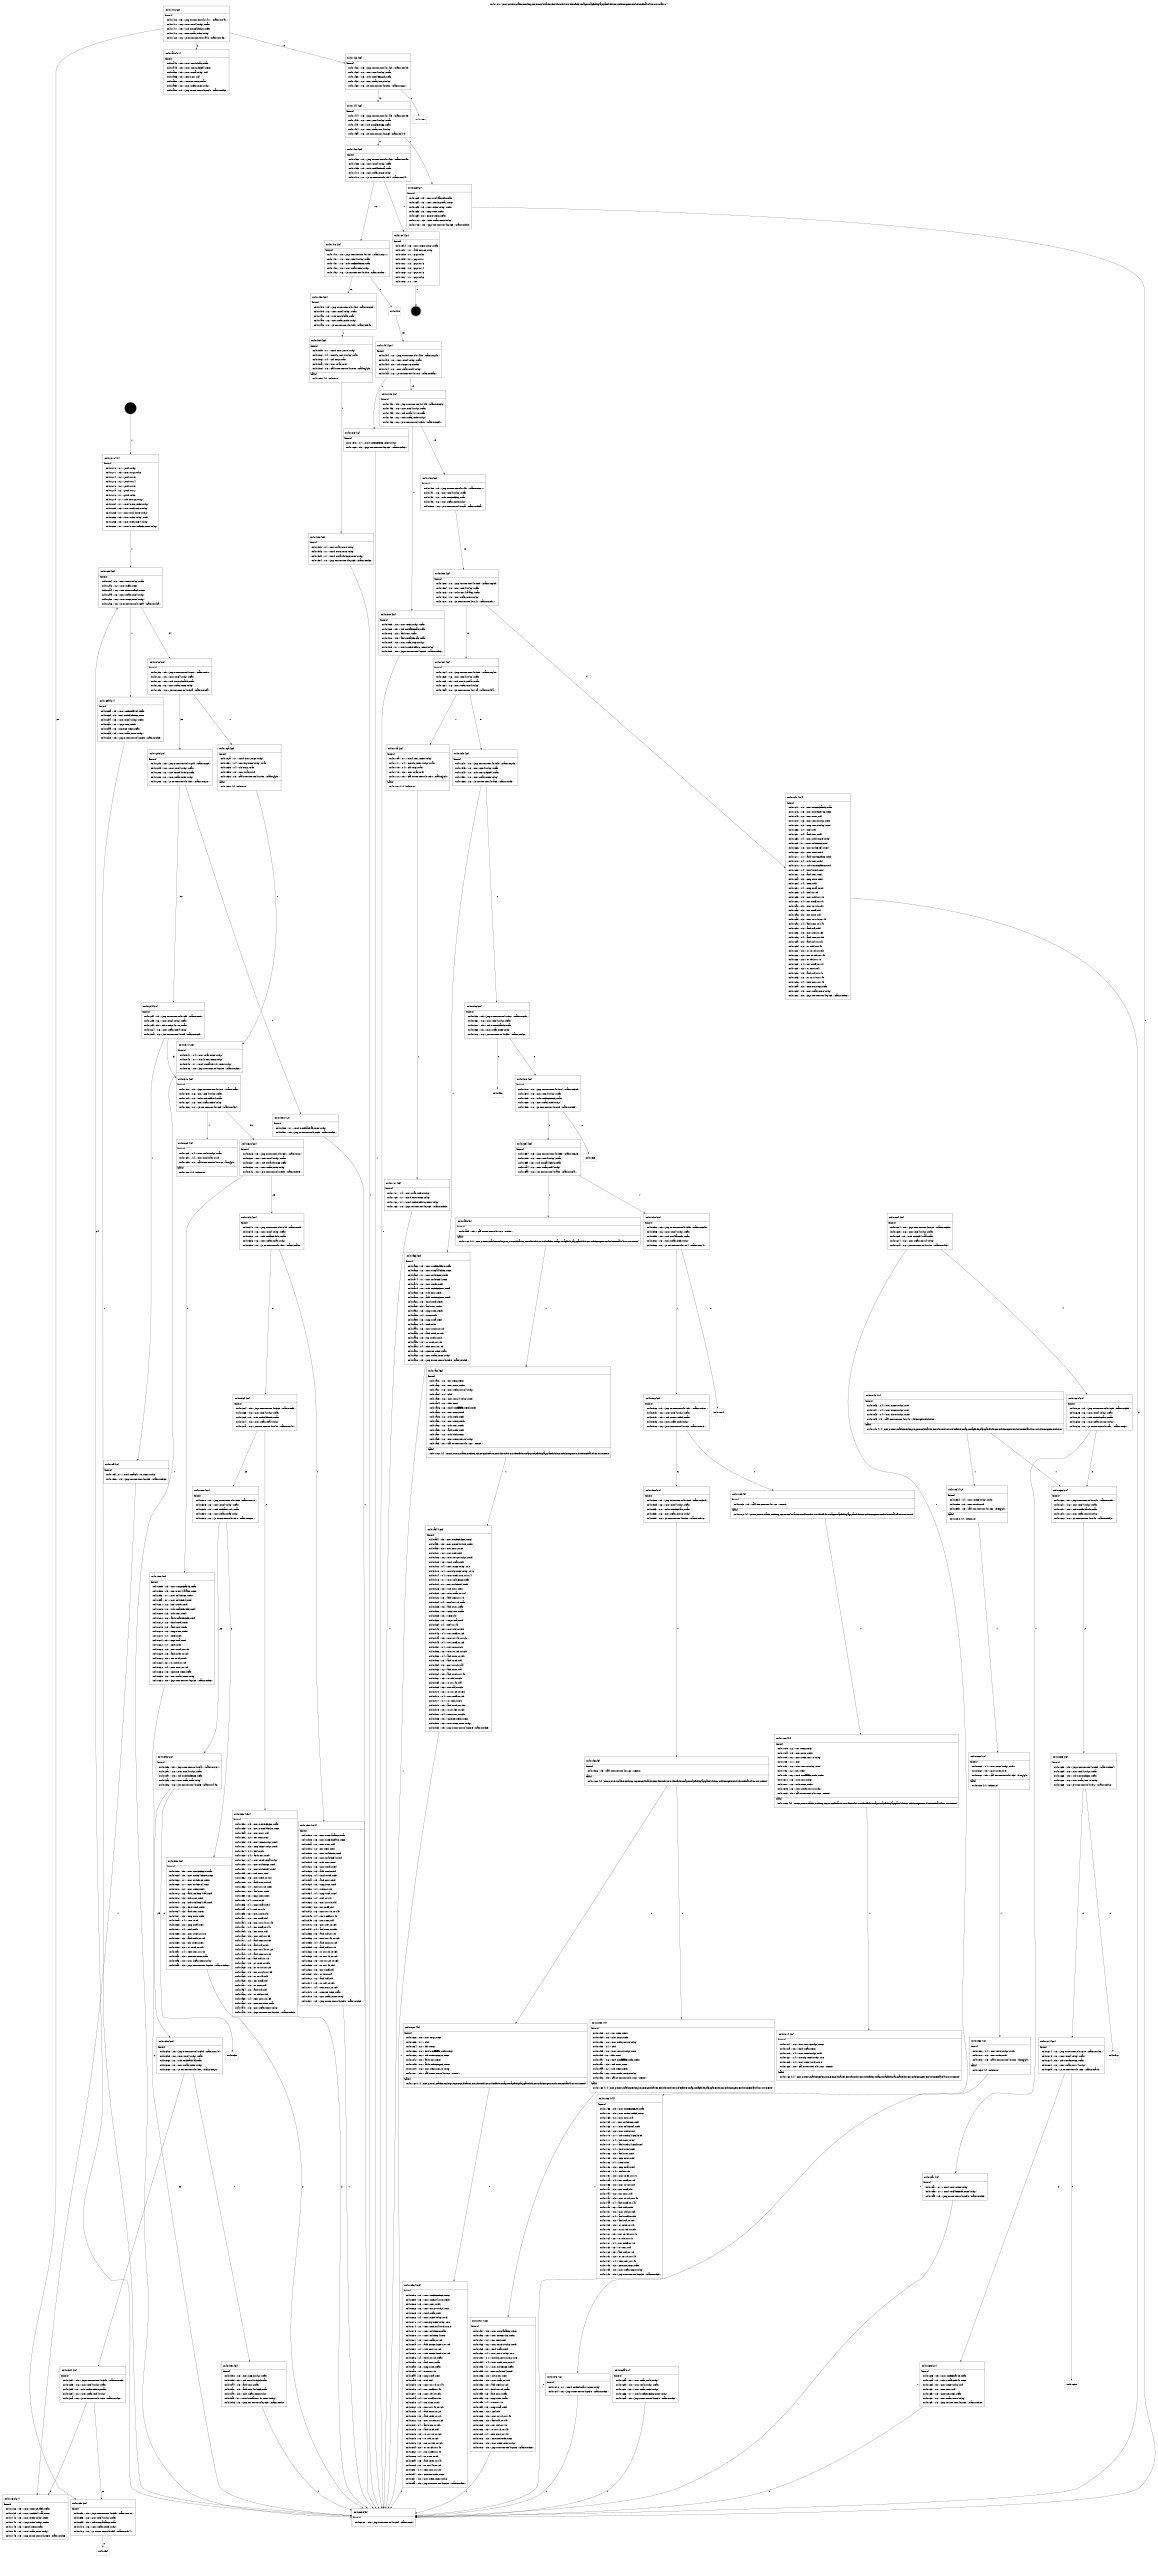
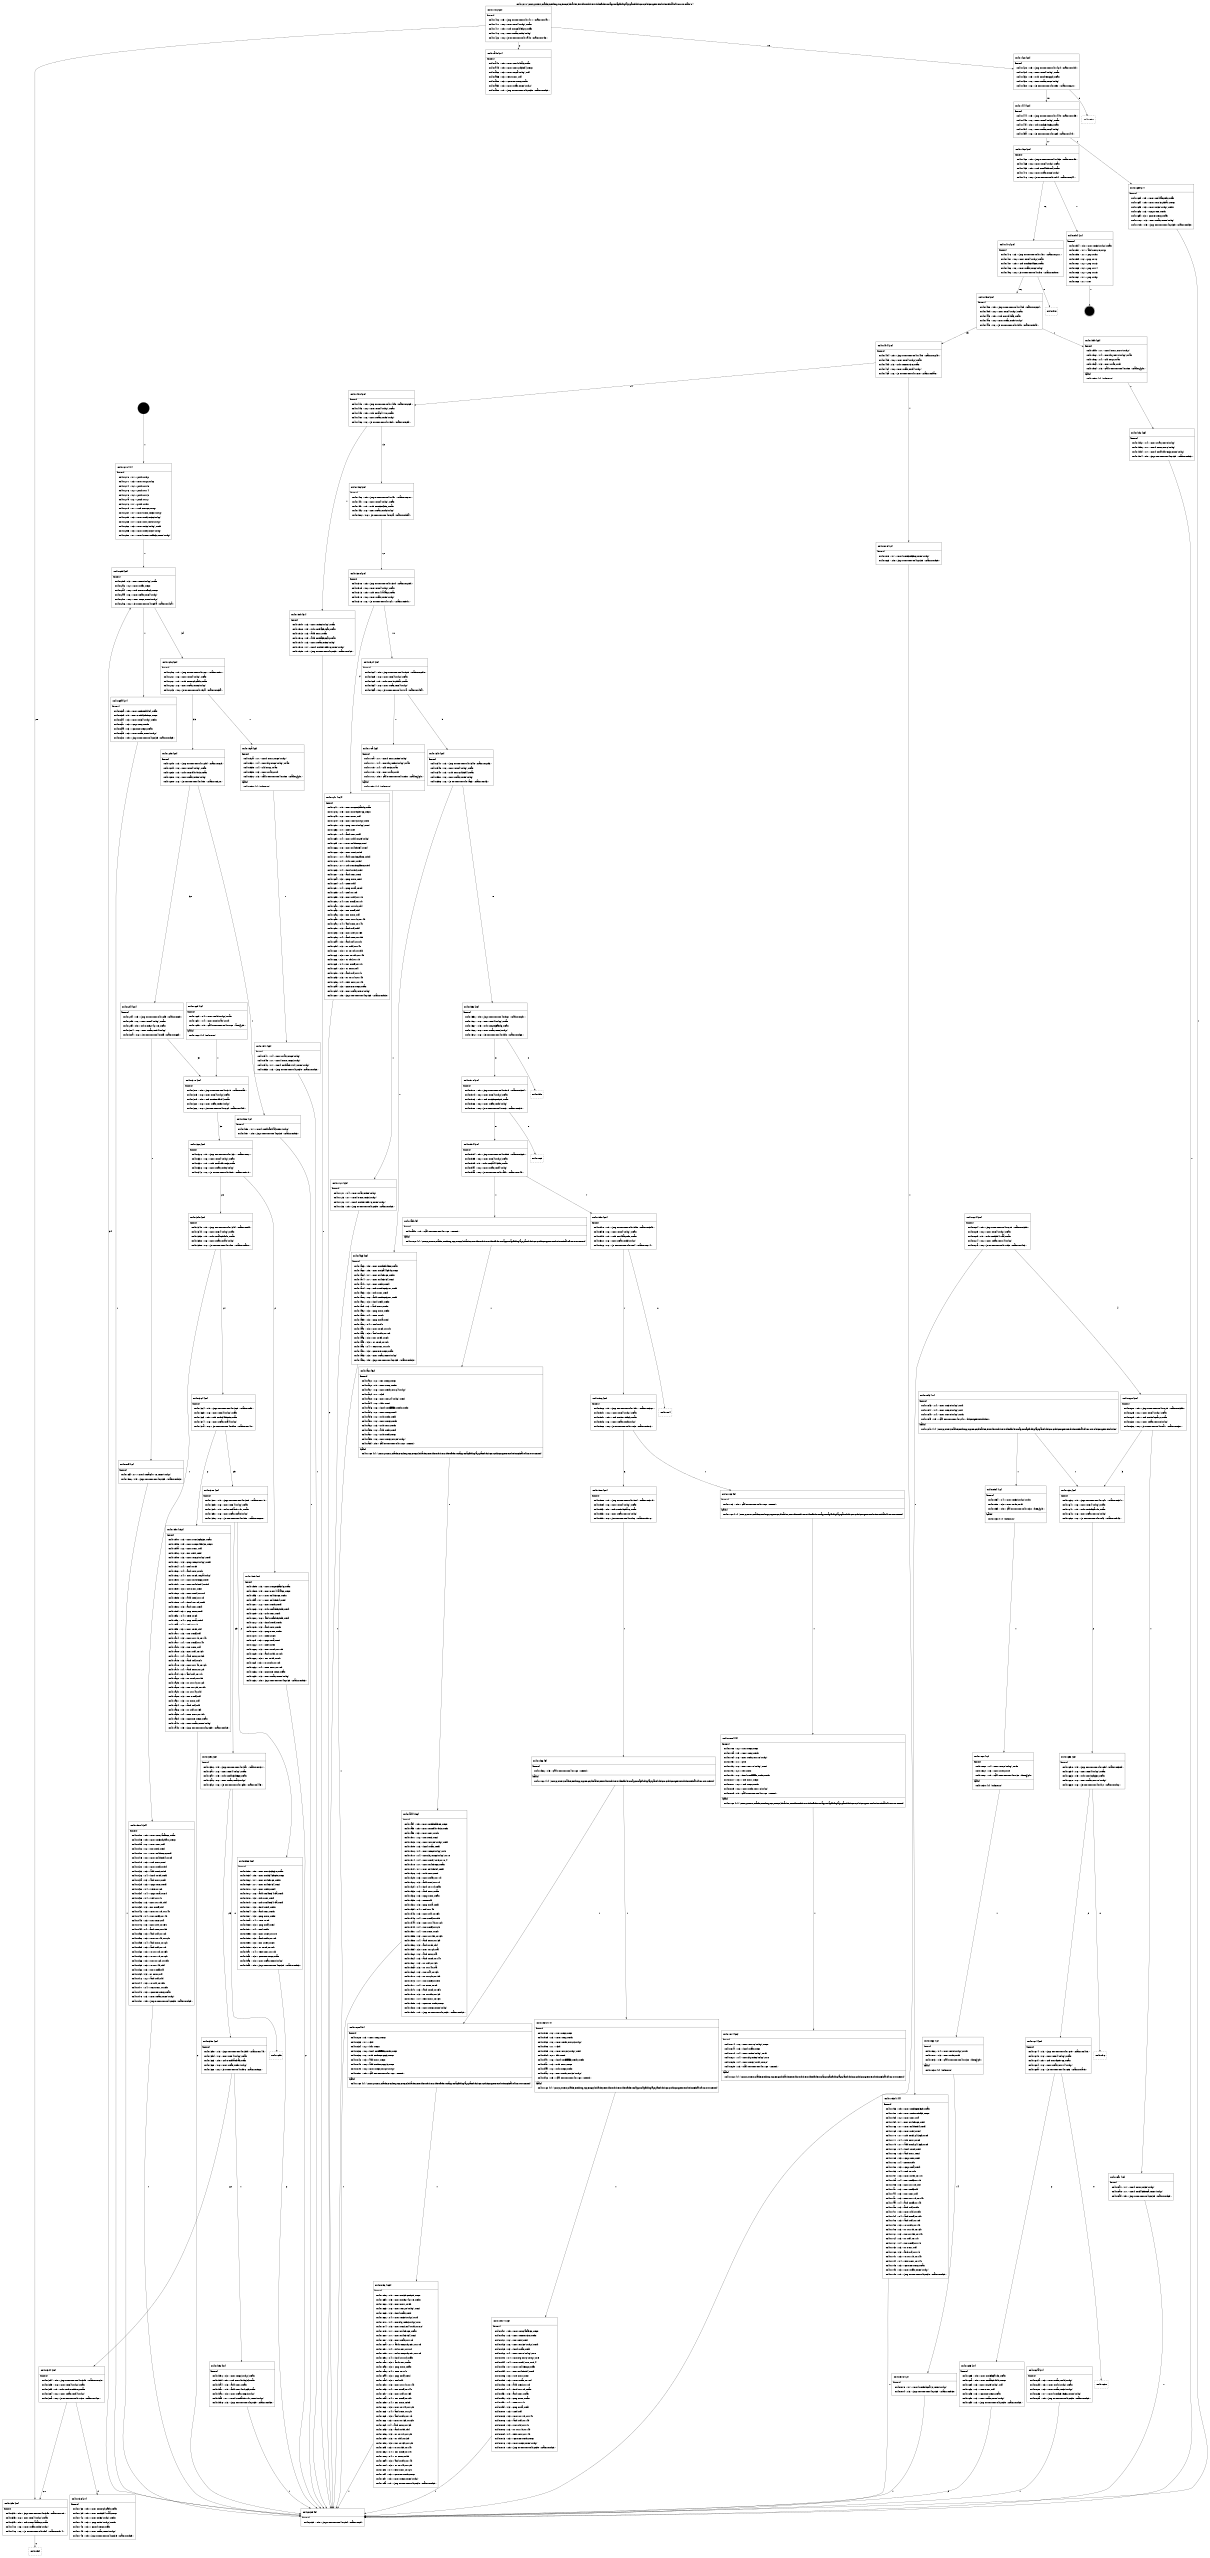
edge "0x401f7e" -> "0x4014b4 [28]": now "0x401498 [28]" -> "0x4014b4 [28]"
edge "0x401310 [28]" -> "0x4016cd [13]": reversed
edge "0x4018ff [12]" -> "0x401738 [27]": now "0x4018ff [12]" -> "0x402039 [5]"
edge "0x401e6c [12]" -> "0x401e78 [12]": label " 1" -> " 14"
